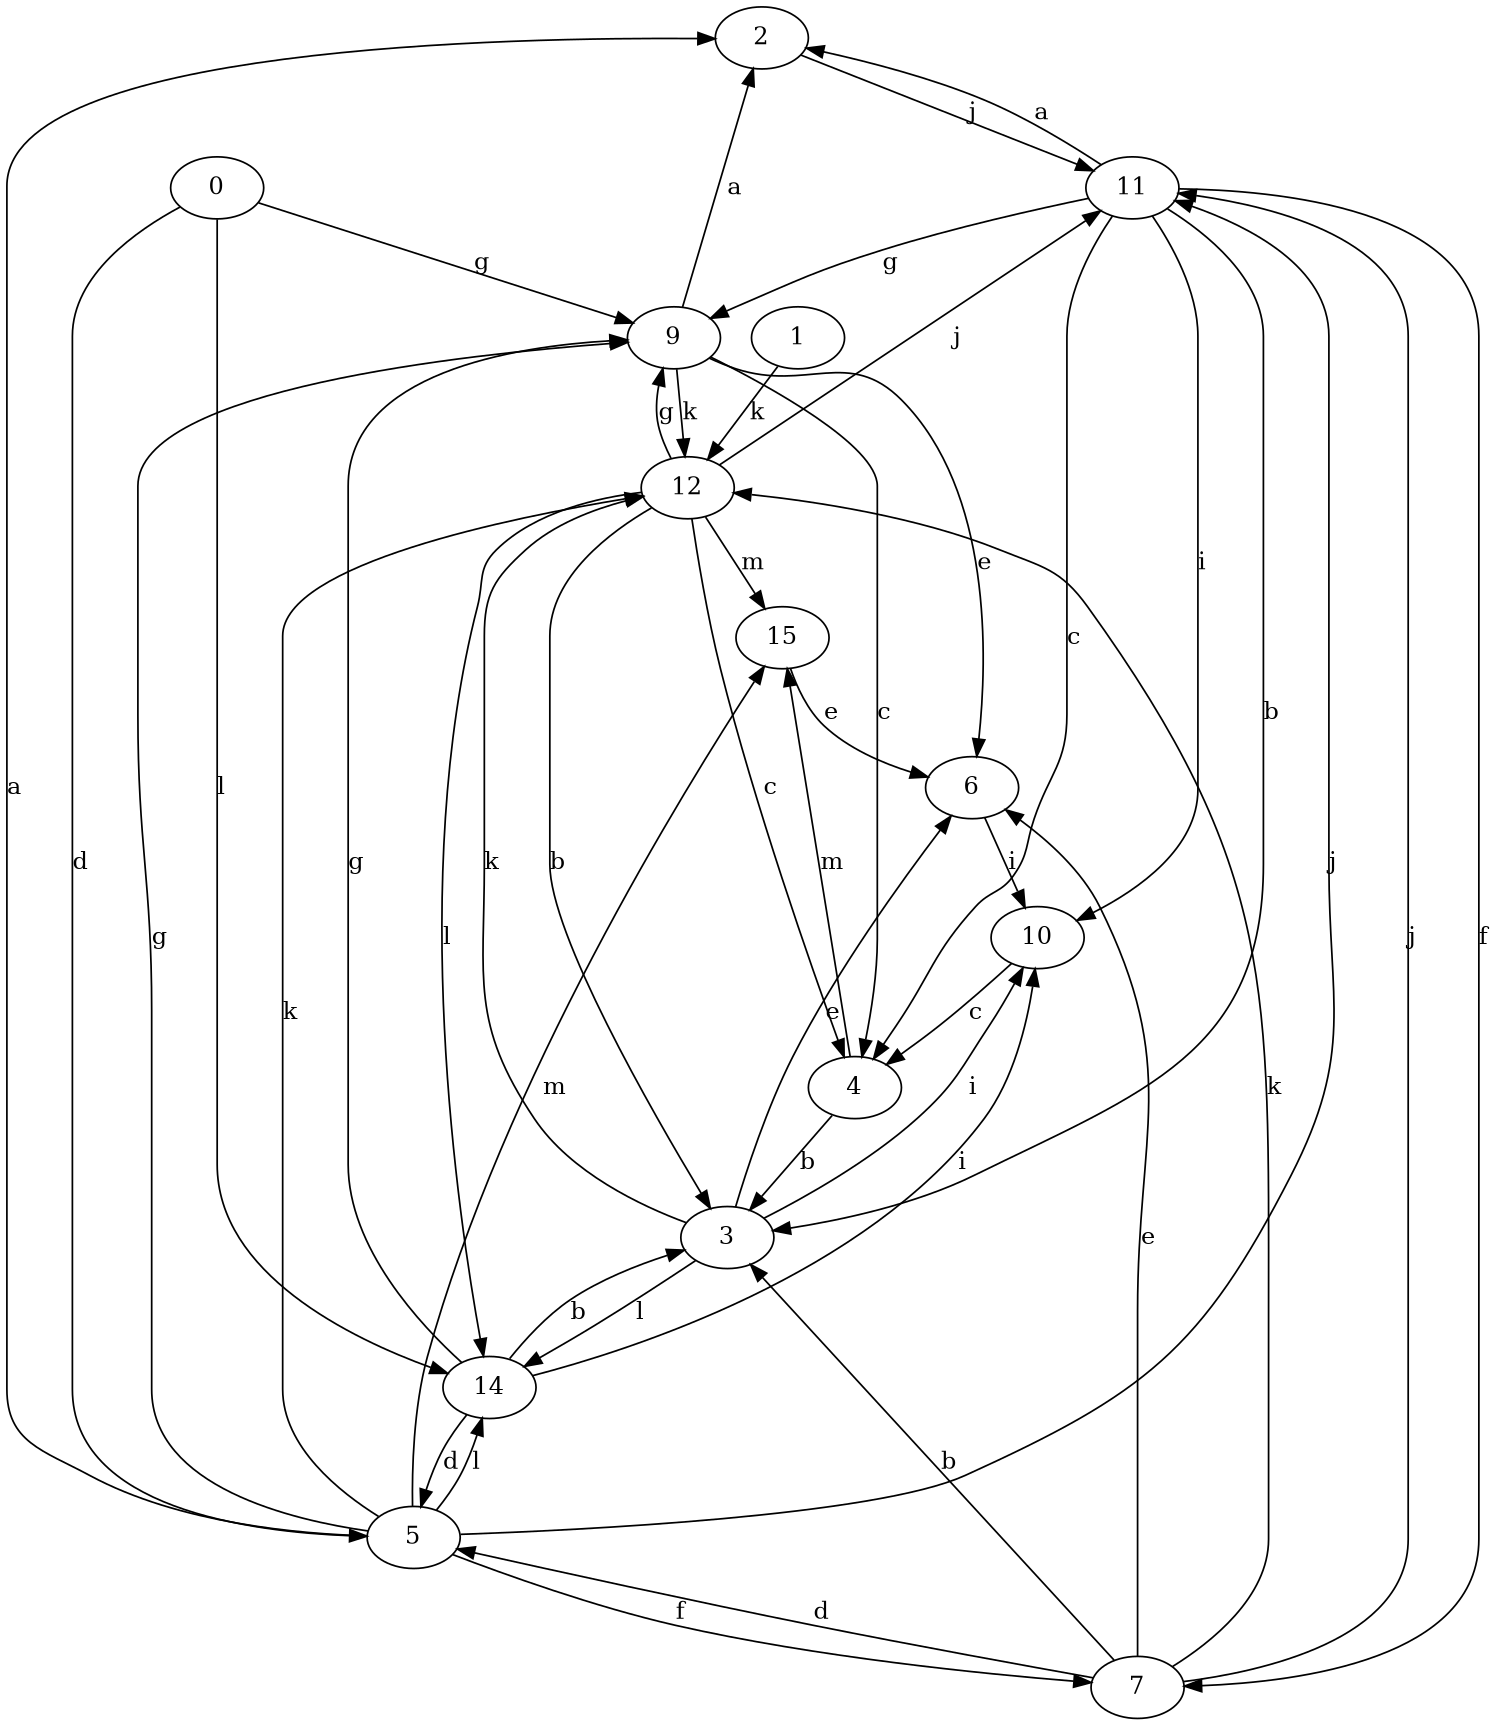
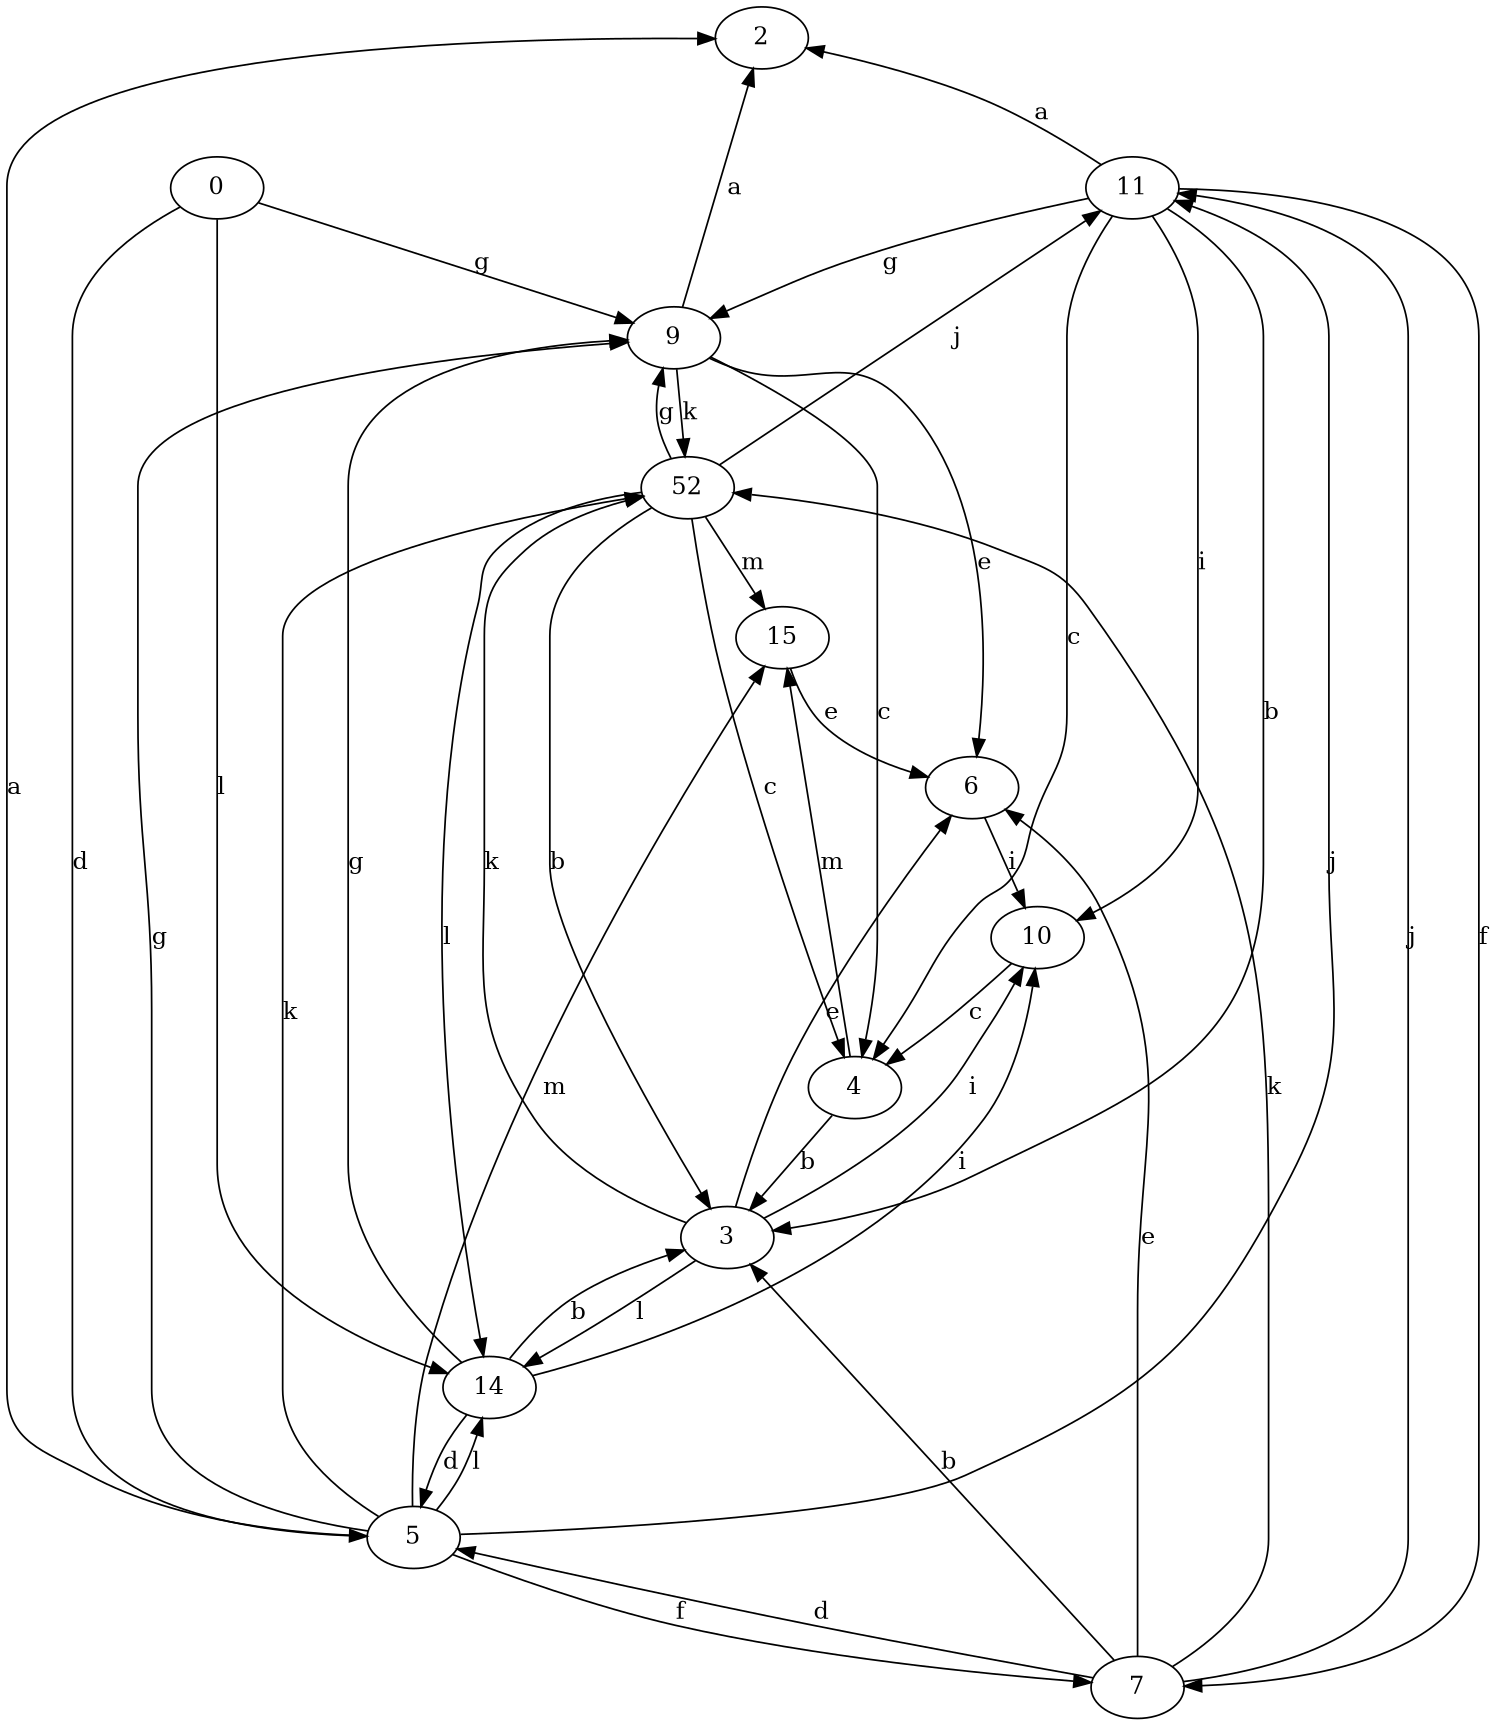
edge "2" -> "11": removed, label "j"
node "1": removed
node "12": label "12" -> "52"
